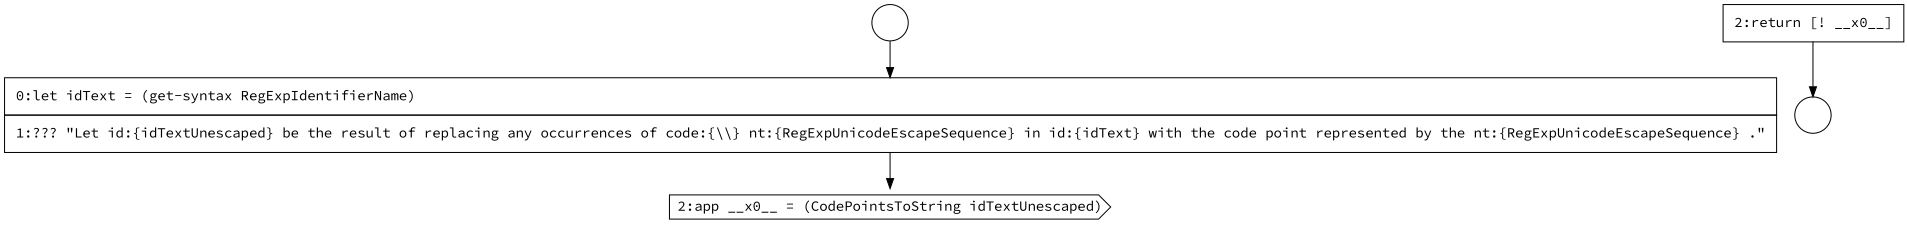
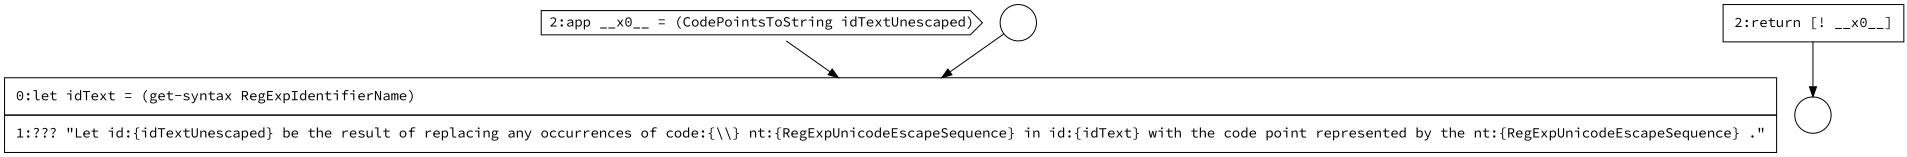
edge "0:let idText = (get-syntax RegExpIdentifierName)" -> "2:app __x0__ = (CodePointsToString idTextUnescaped)": reversed
